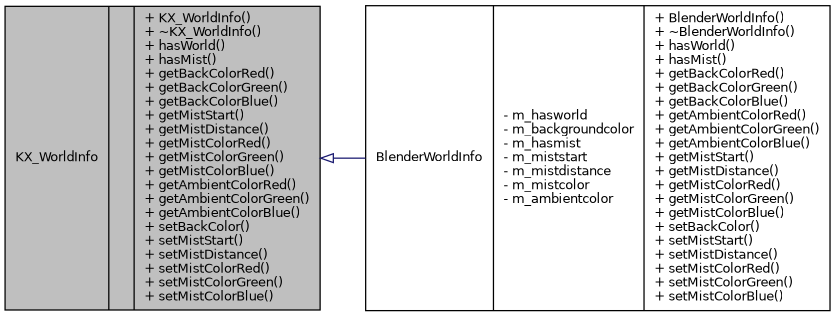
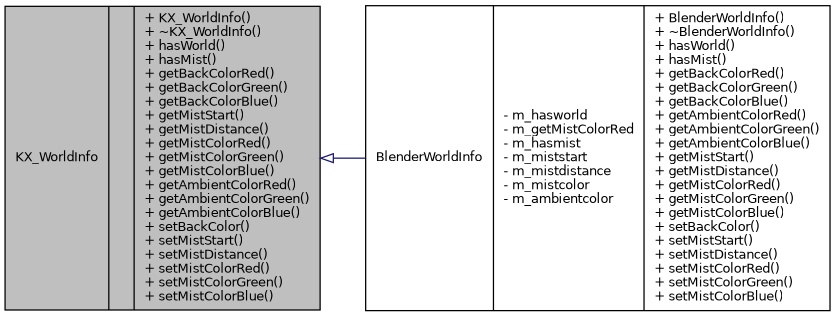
node "BlenderWorldInfo": text "- m_backgroundcolor" -> "- m_getMistColorRed"
